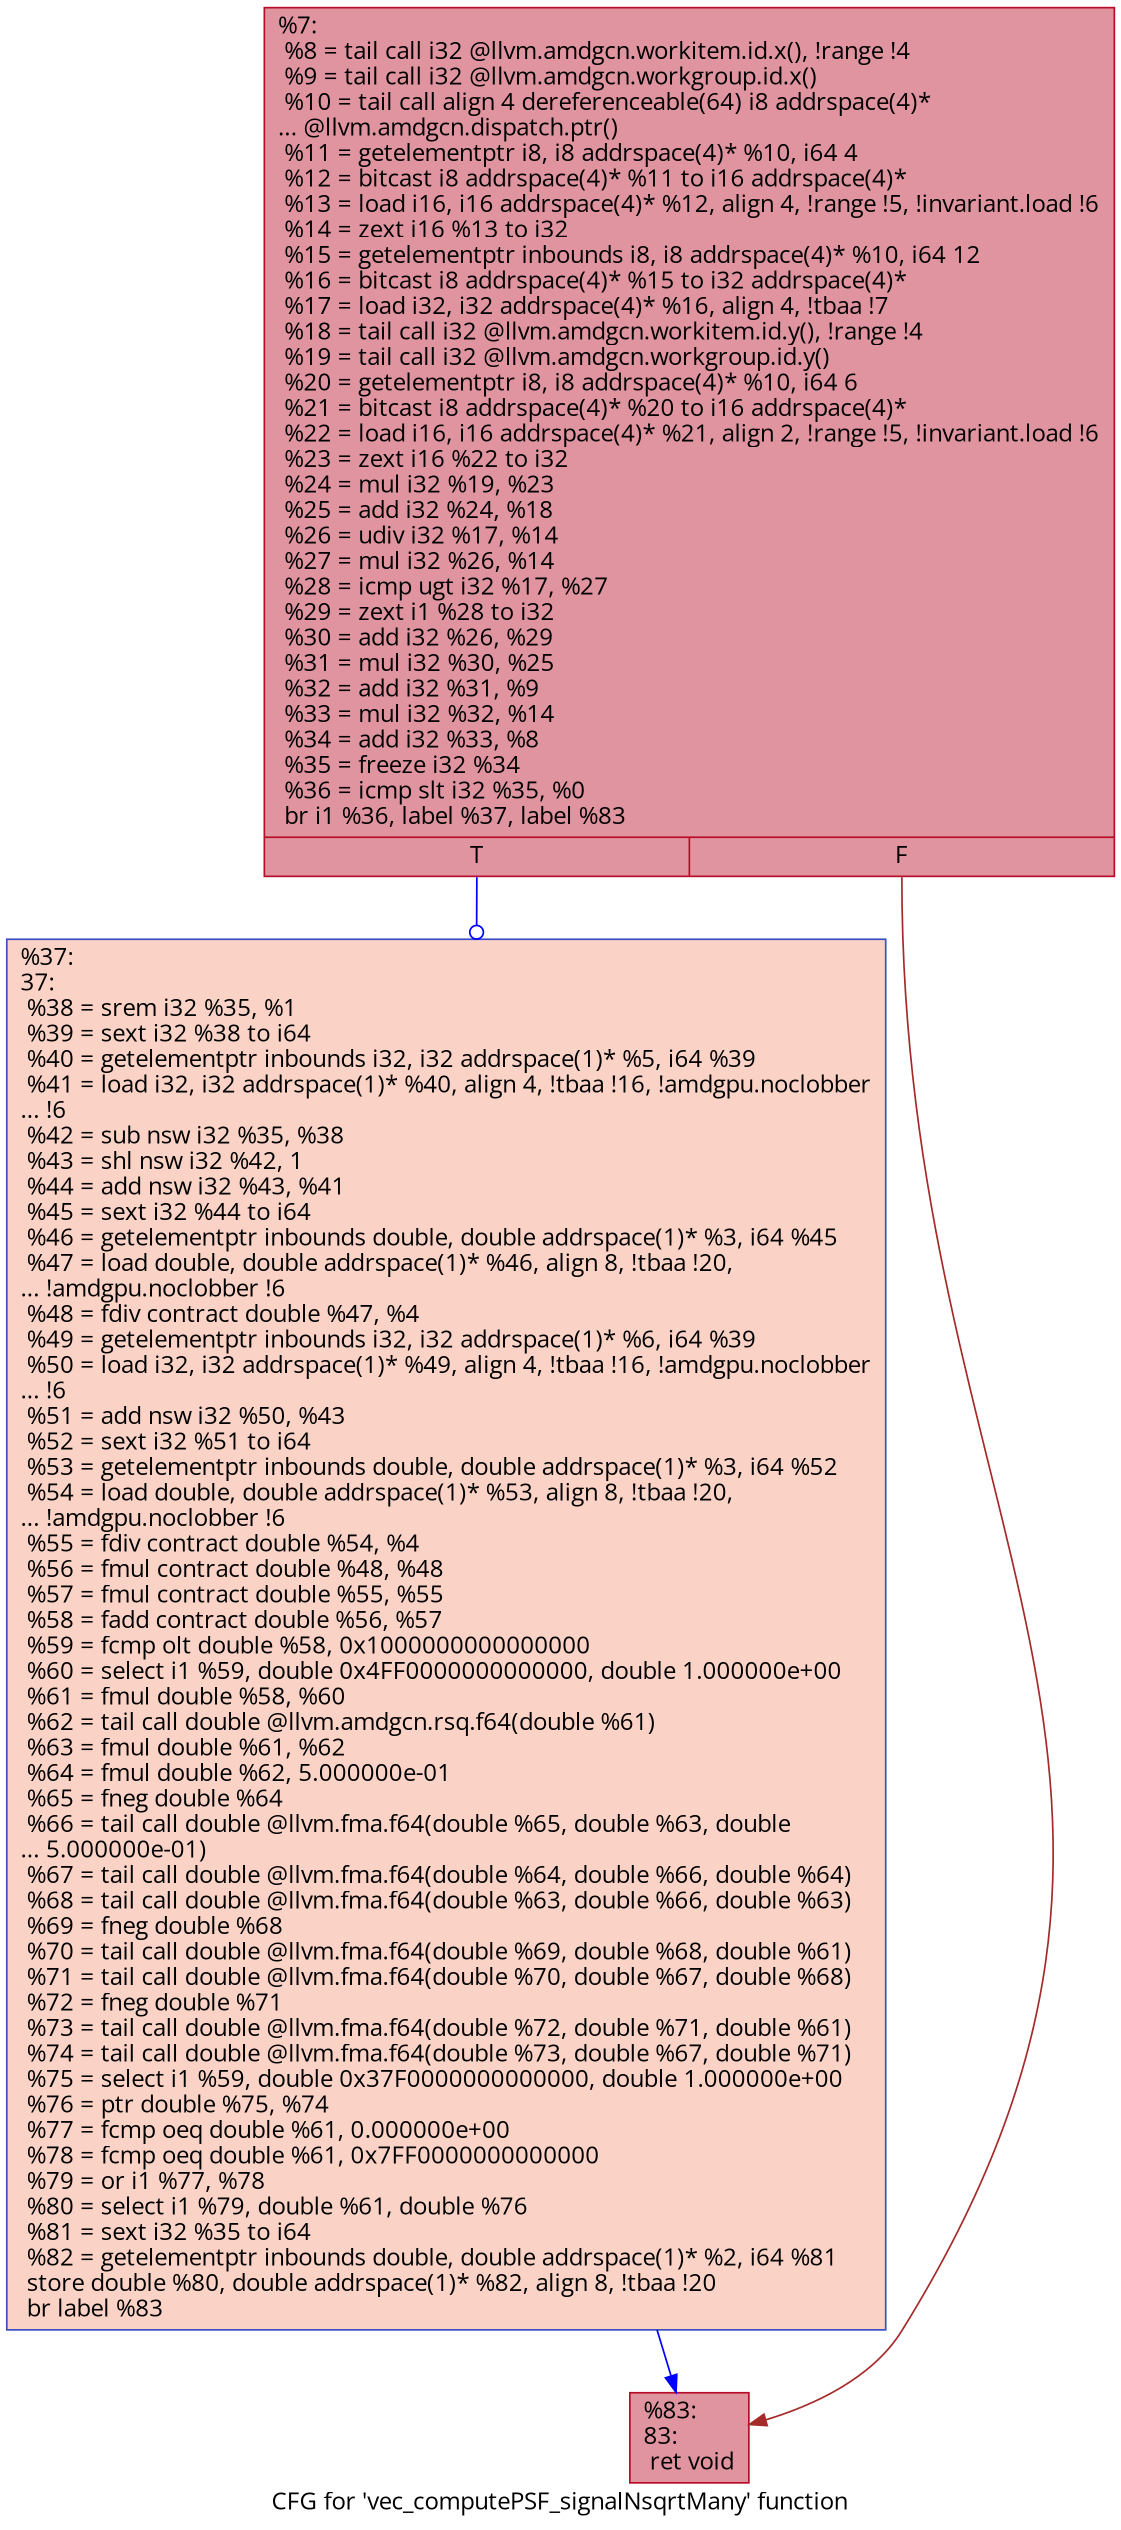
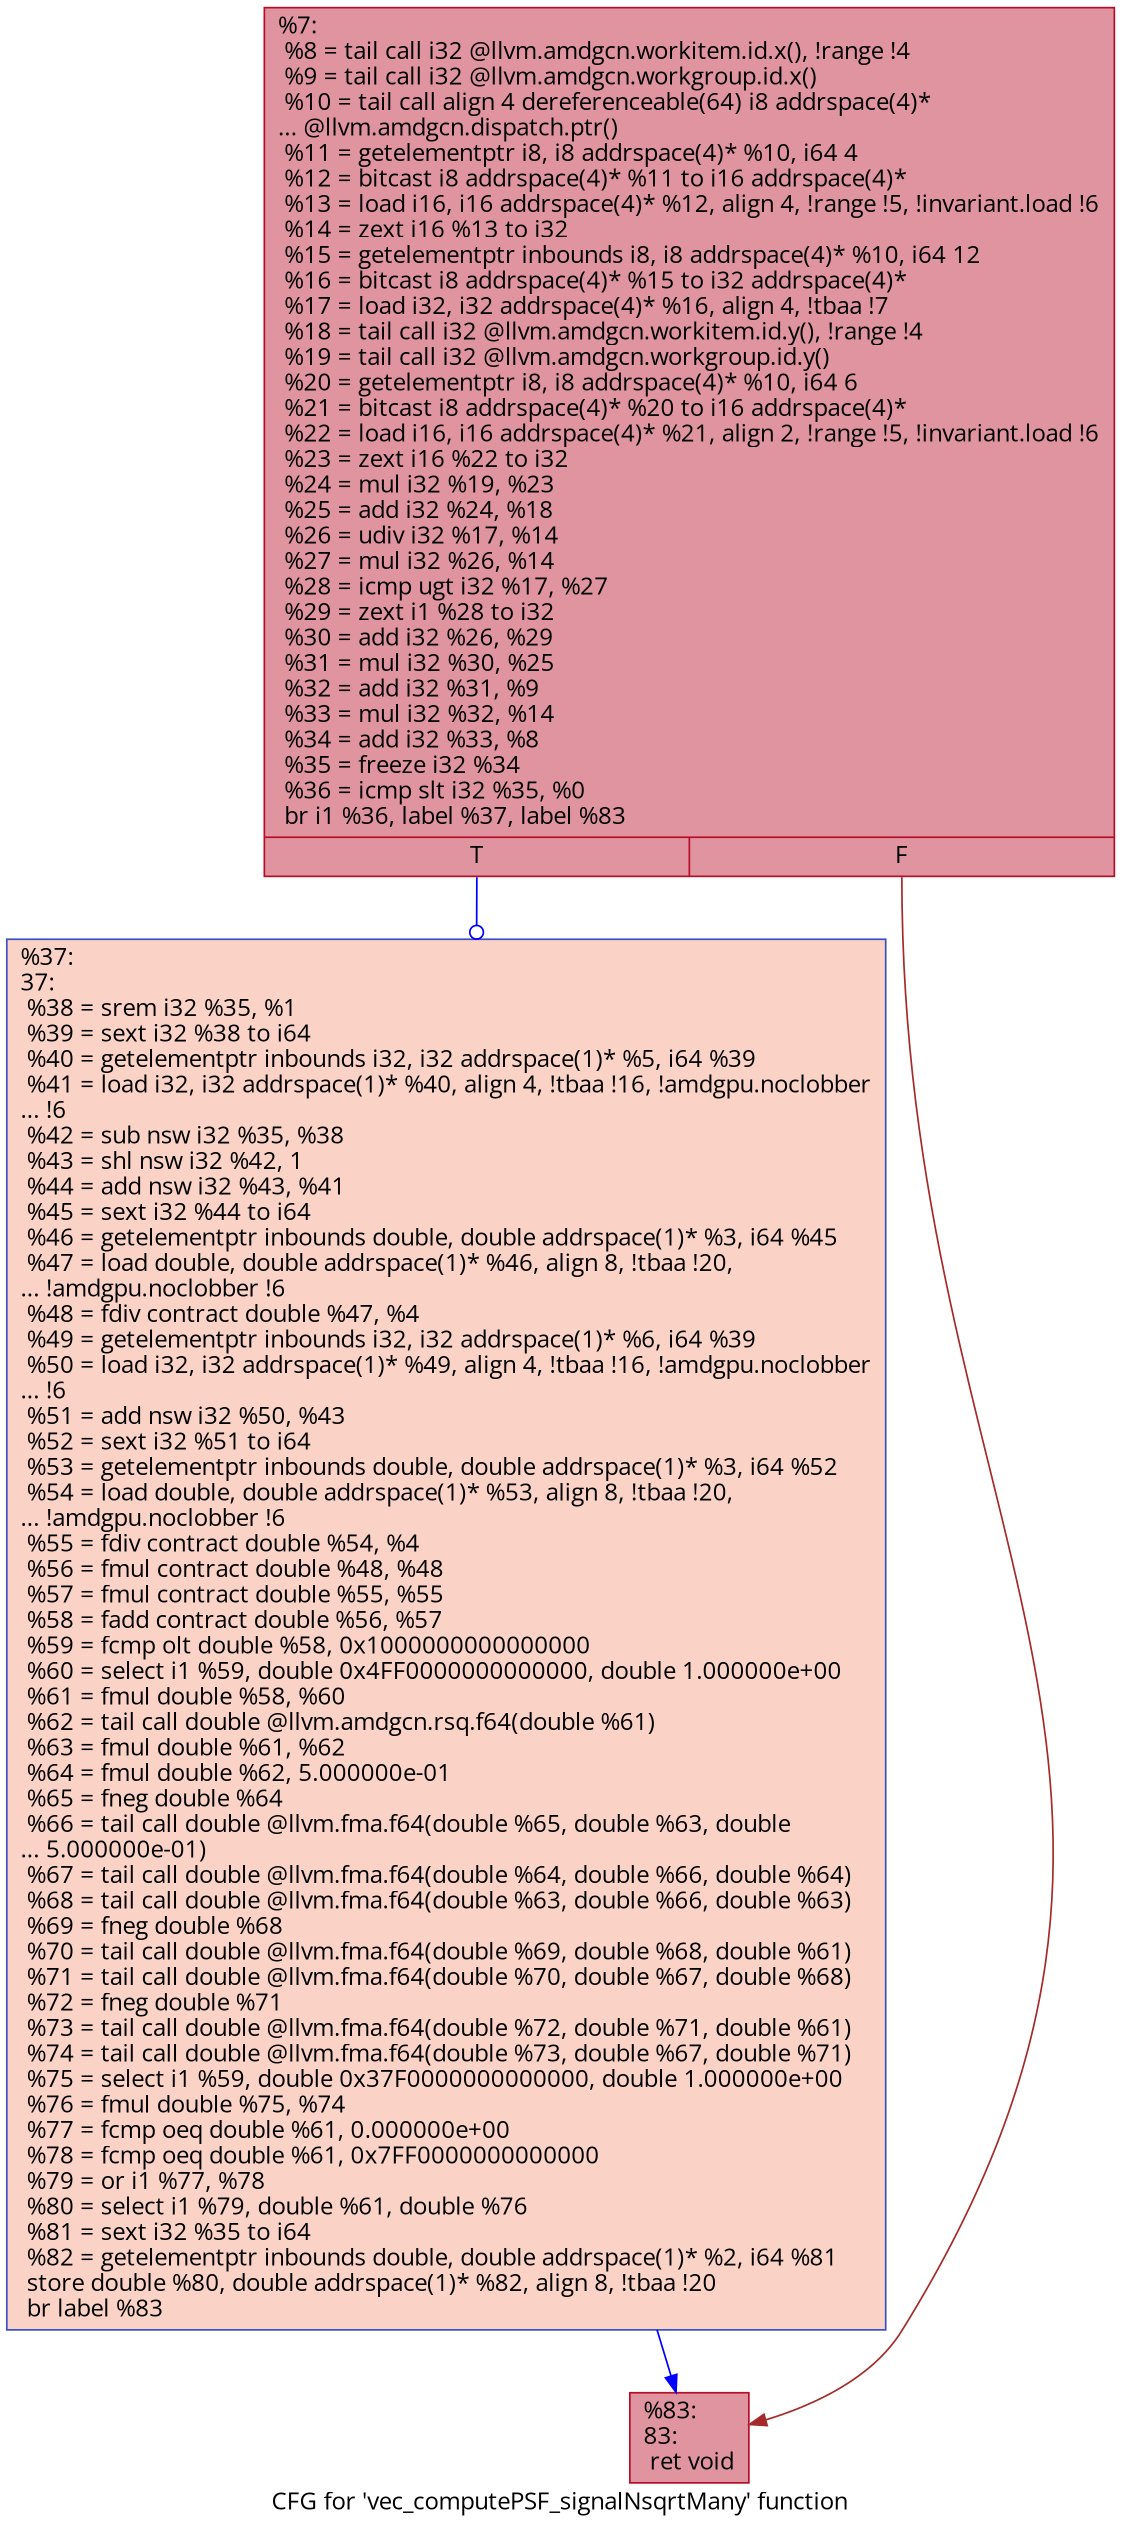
node "%37:": text "%76 = ptr double %75, %74" -> "%76 = fmul double %75, %74"
